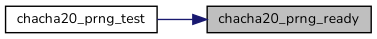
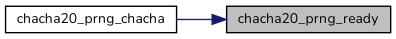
node "chacha20_prng_test": label "chacha20_prng_test" -> "chacha20_prng_chacha"
